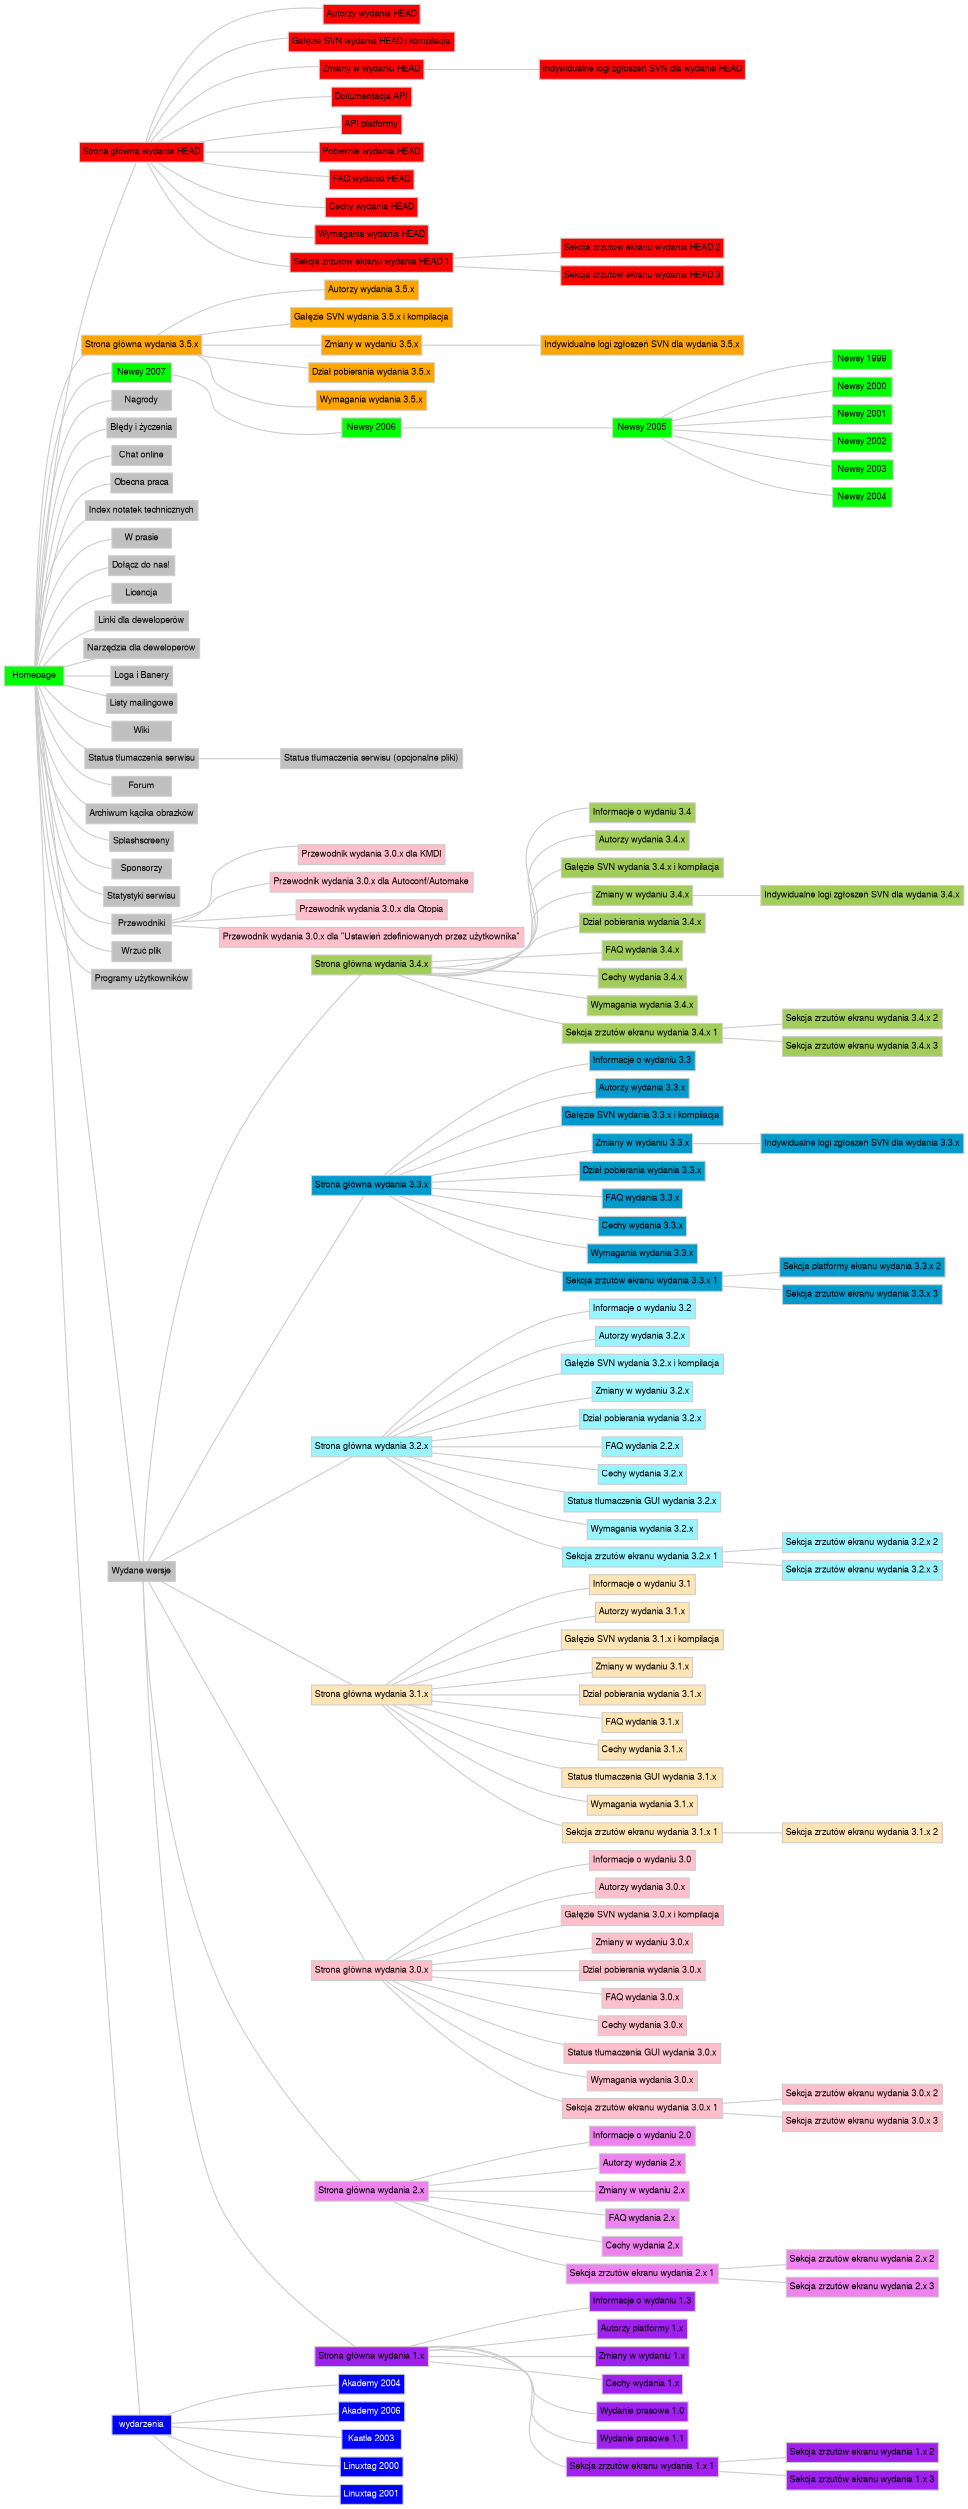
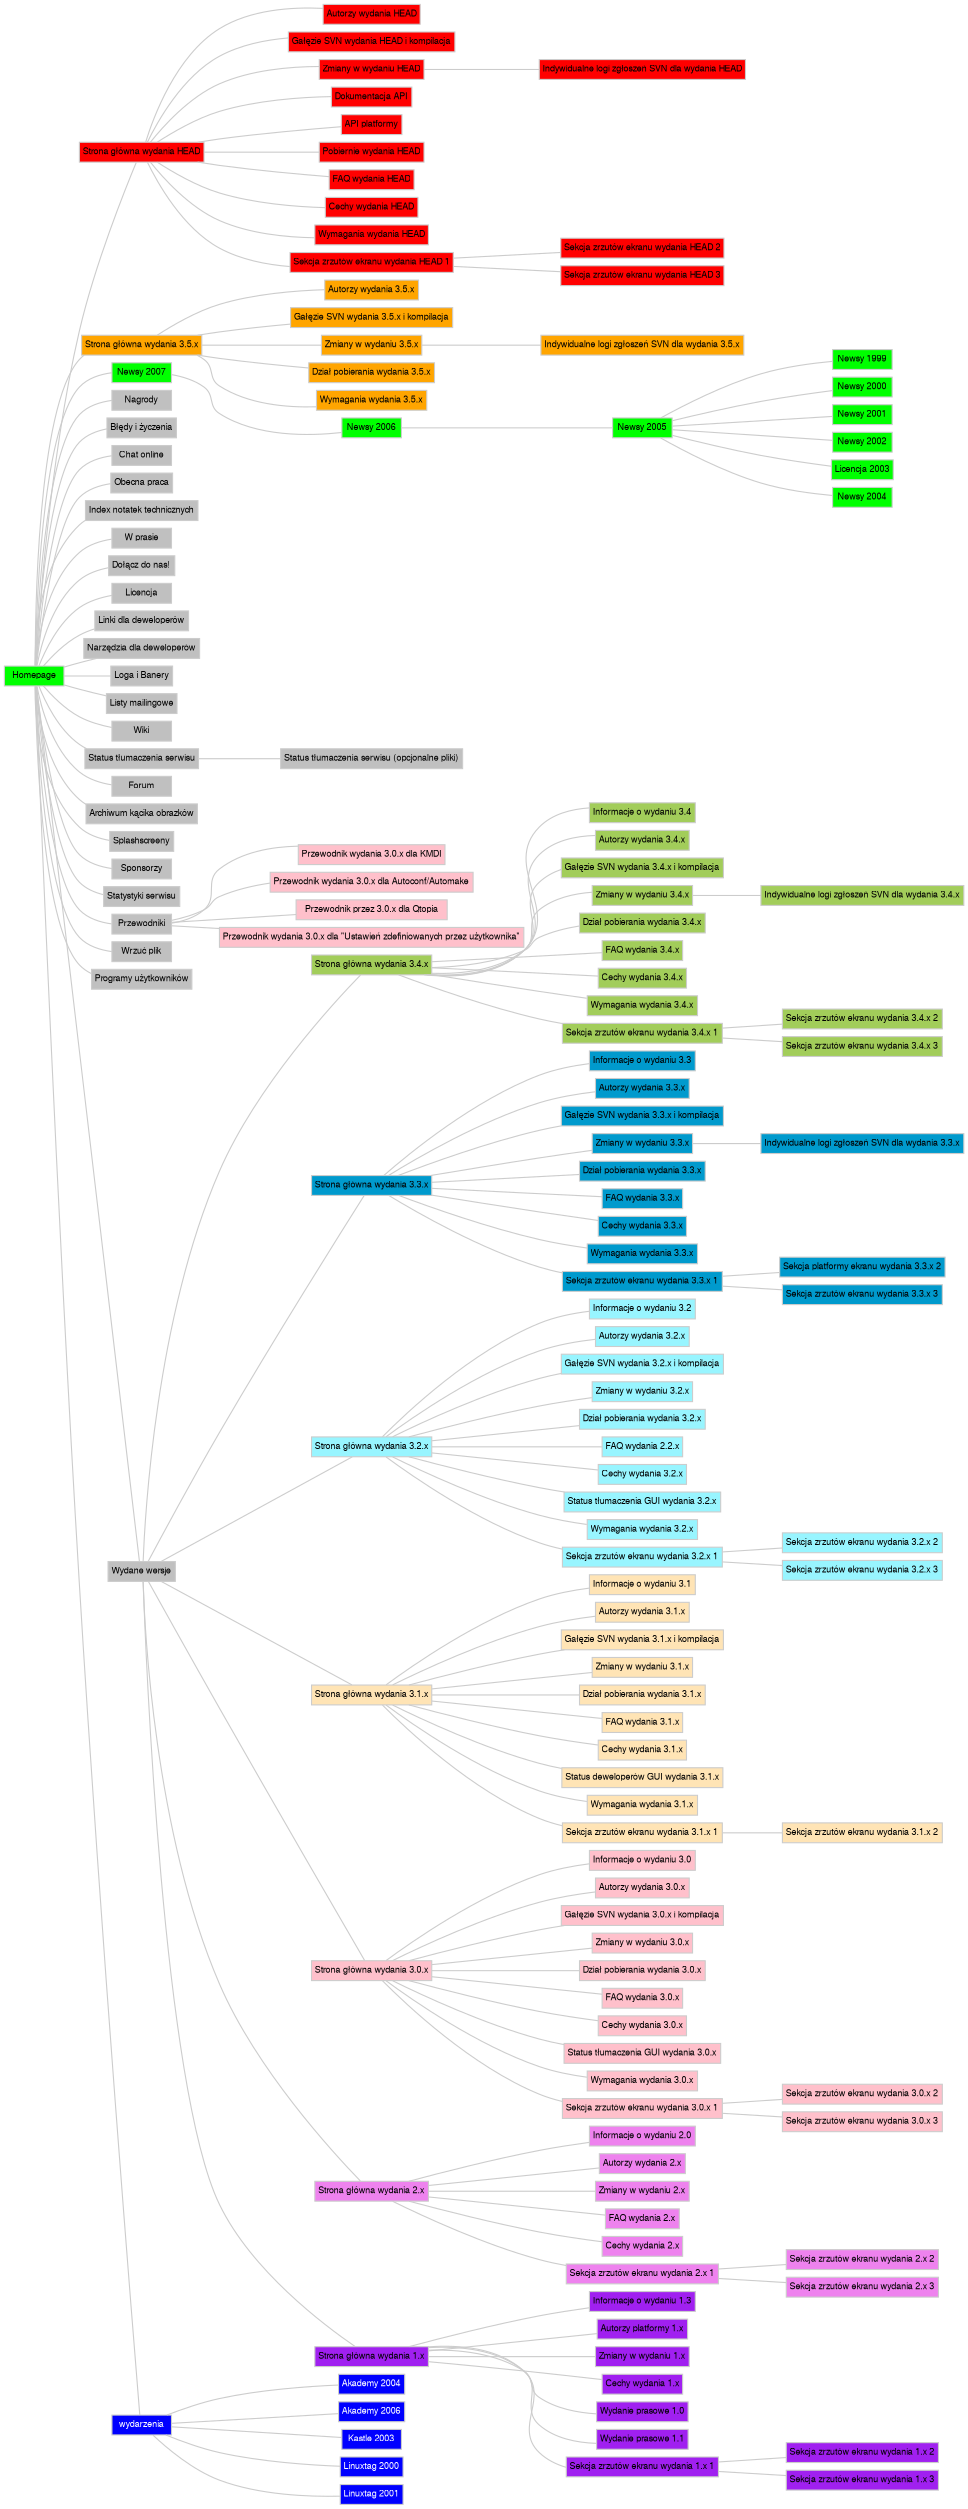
node "Newsy 2003": label "Newsy 2003" -> "Licencja 2003"
node "Przewodnik wydania 3.0.x dla Qtopia": label "Przewodnik wydania 3.0.x dla Qtopia" -> "Przewodnik przez 3.0.x dla Qtopia"
node "Status tłumaczenia GUI wydania 3.1.x": label "Status tłumaczenia GUI wydania 3.1.x" -> "Status deweloperów GUI wydania 3.1.x"
